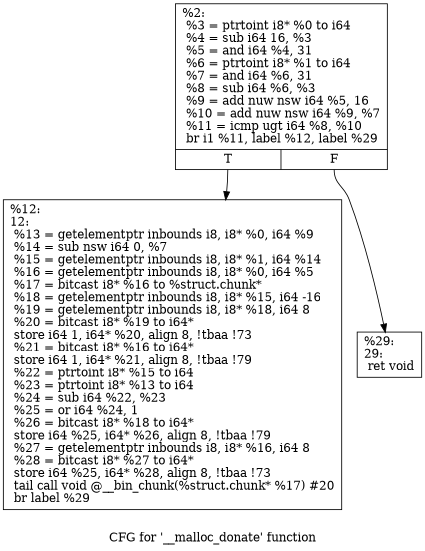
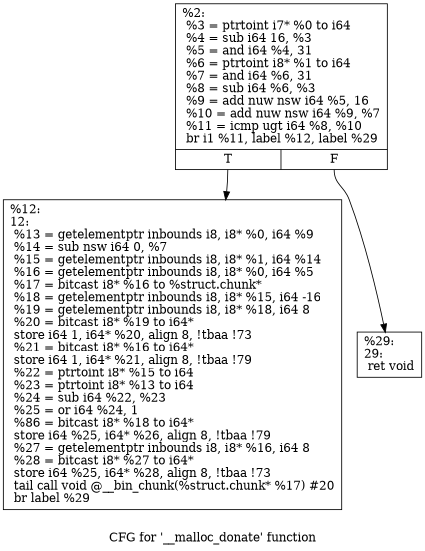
node "%2:": text "%3 = ptrtoint i8* %0 to i64" -> "%3 = ptrtoint i7* %0 to i64"
node "%12:": text "%26 = bitcast i8* %18 to i64*" -> "%86 = bitcast i8* %18 to i64*"
